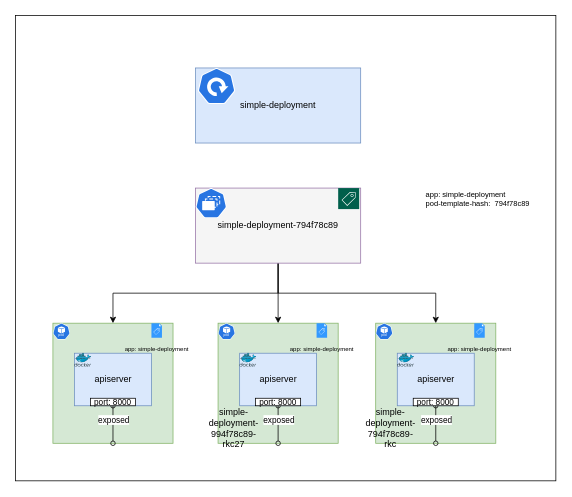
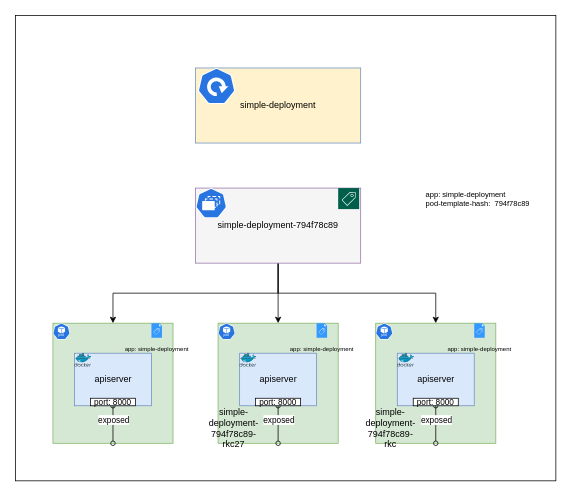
node "simple-deployment": fillcolor #dae8fc -> #fff2cc
node "simple-deployment-994f78c89-rkc27": label "simple-deployment-994f78c89-rkc27" -> "simple-deployment-794f78c89-rkc27"
